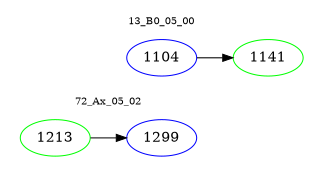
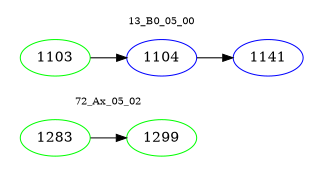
node "1103": added
node "1141": color green -> blue
node "1213": label "1213" -> "1283"
node "1299": color blue -> green
